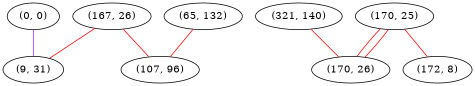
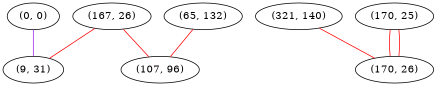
node "(172, 8)": removed
